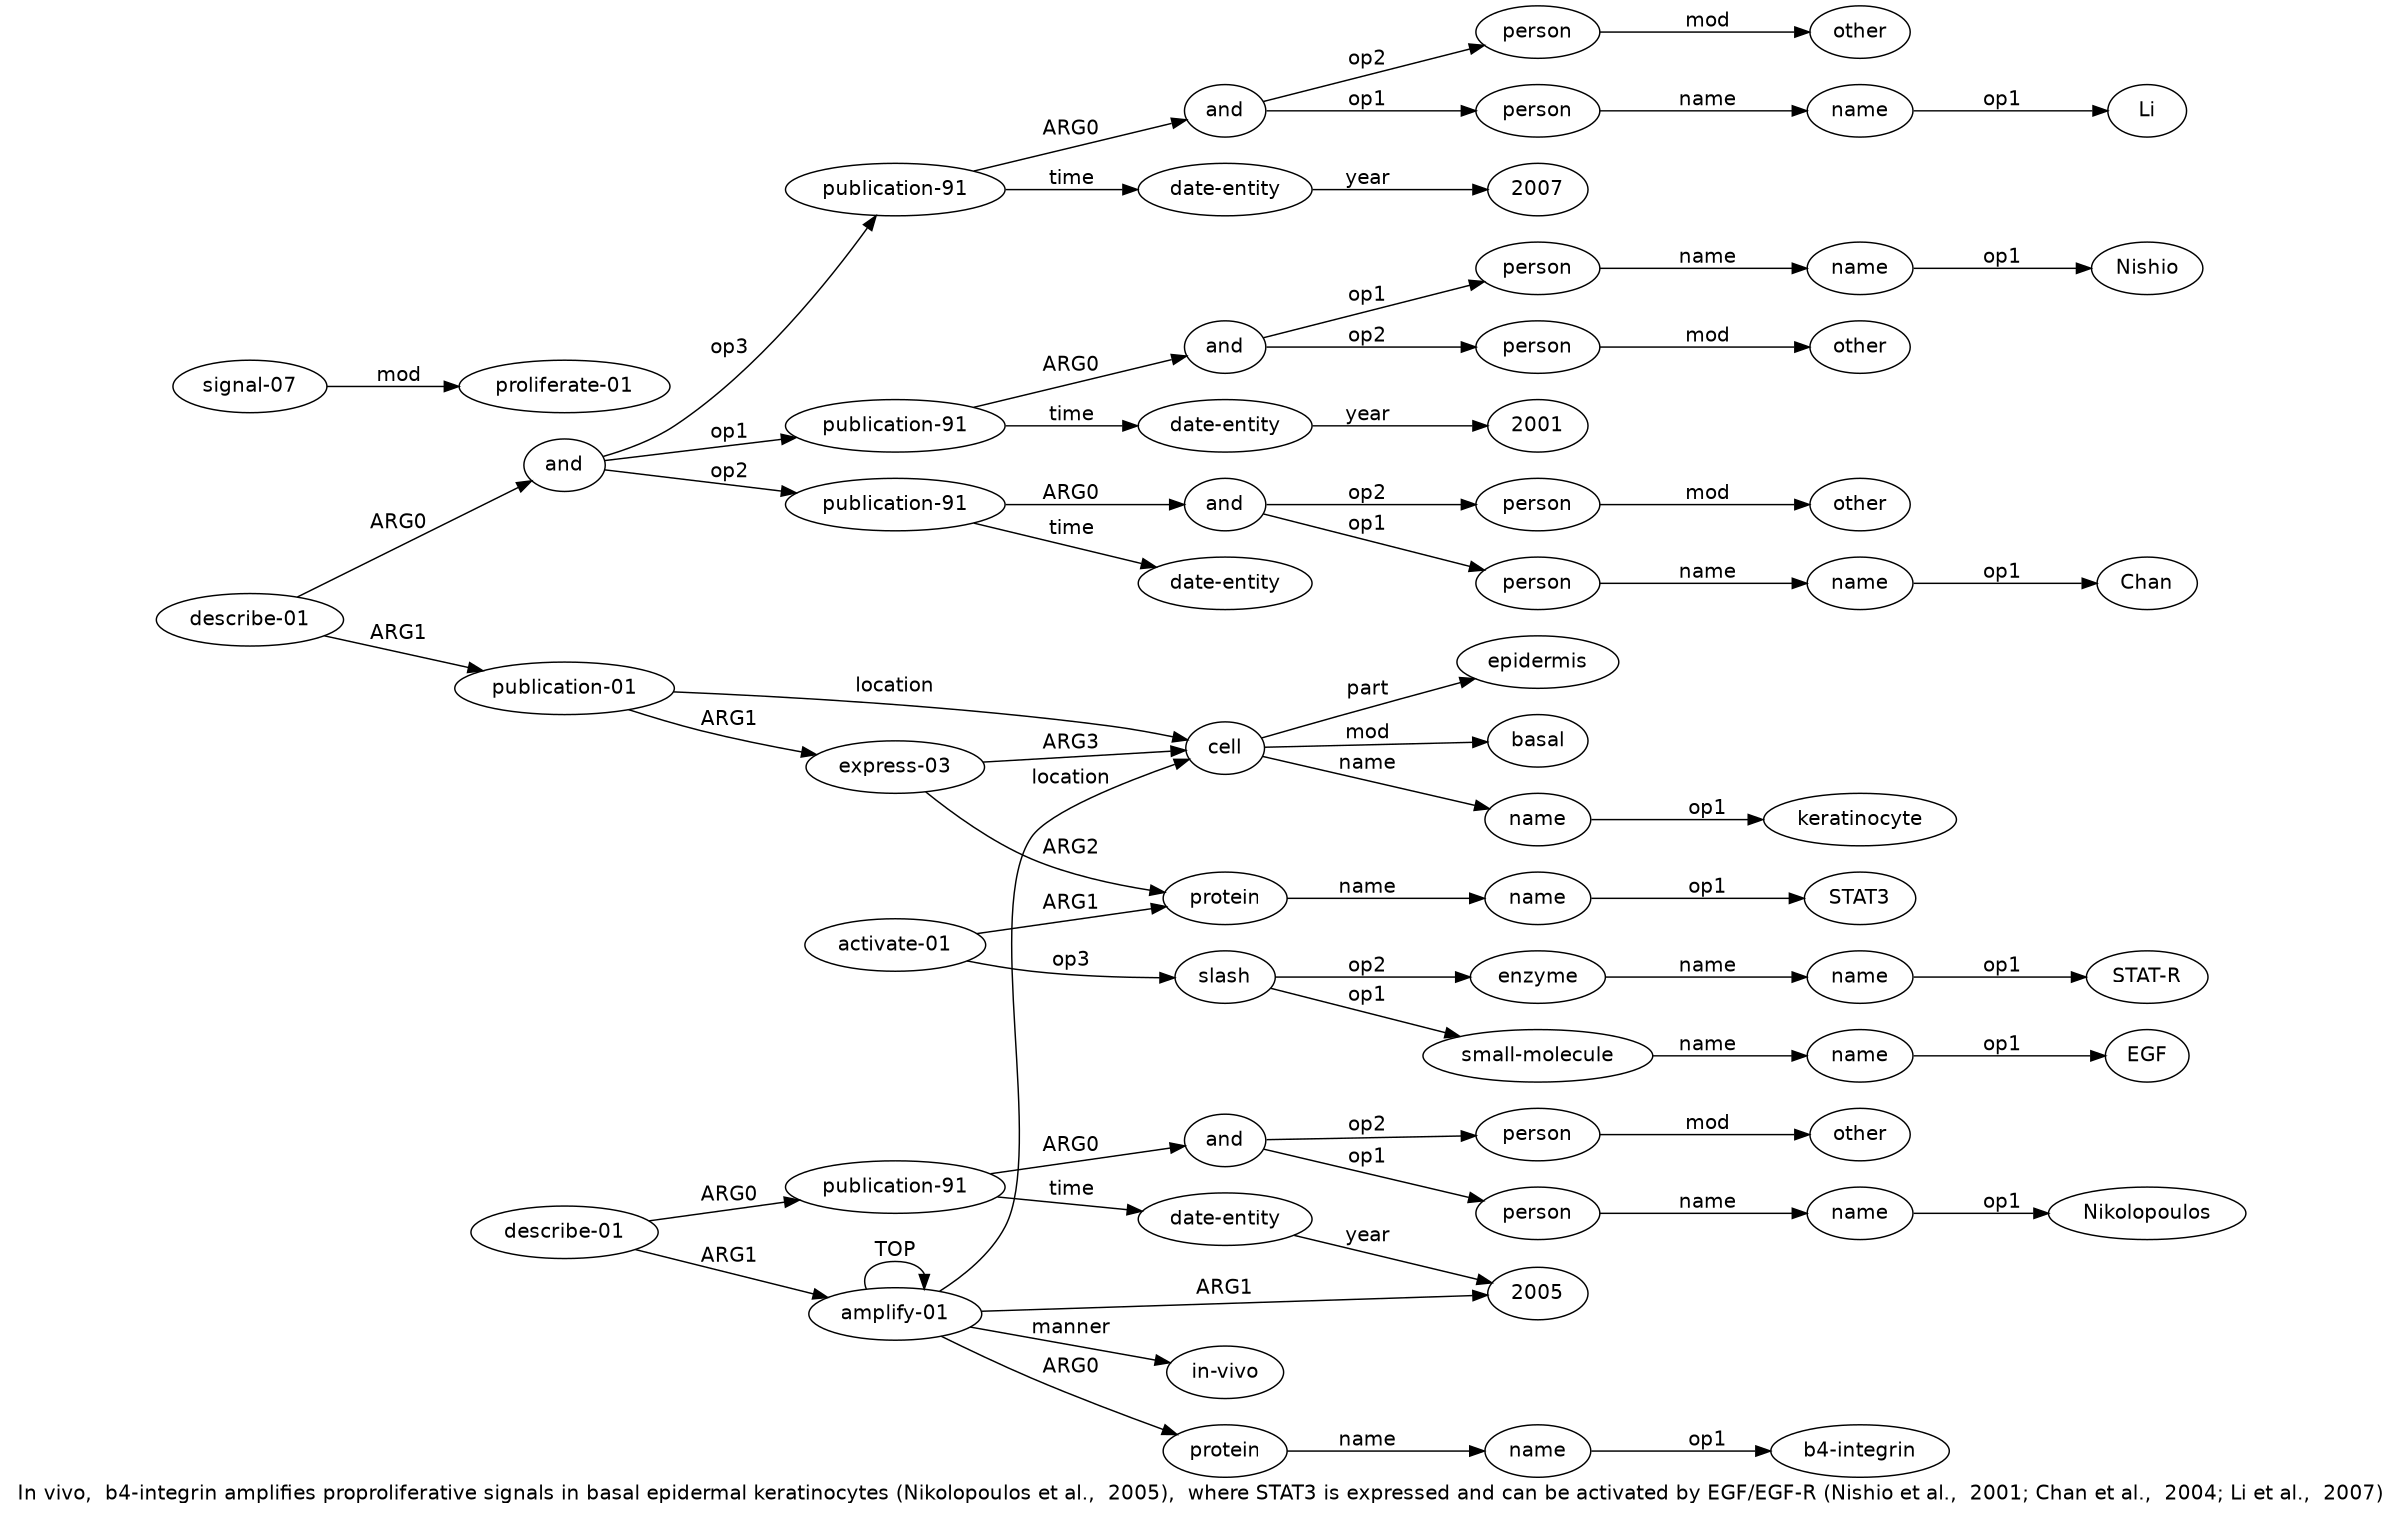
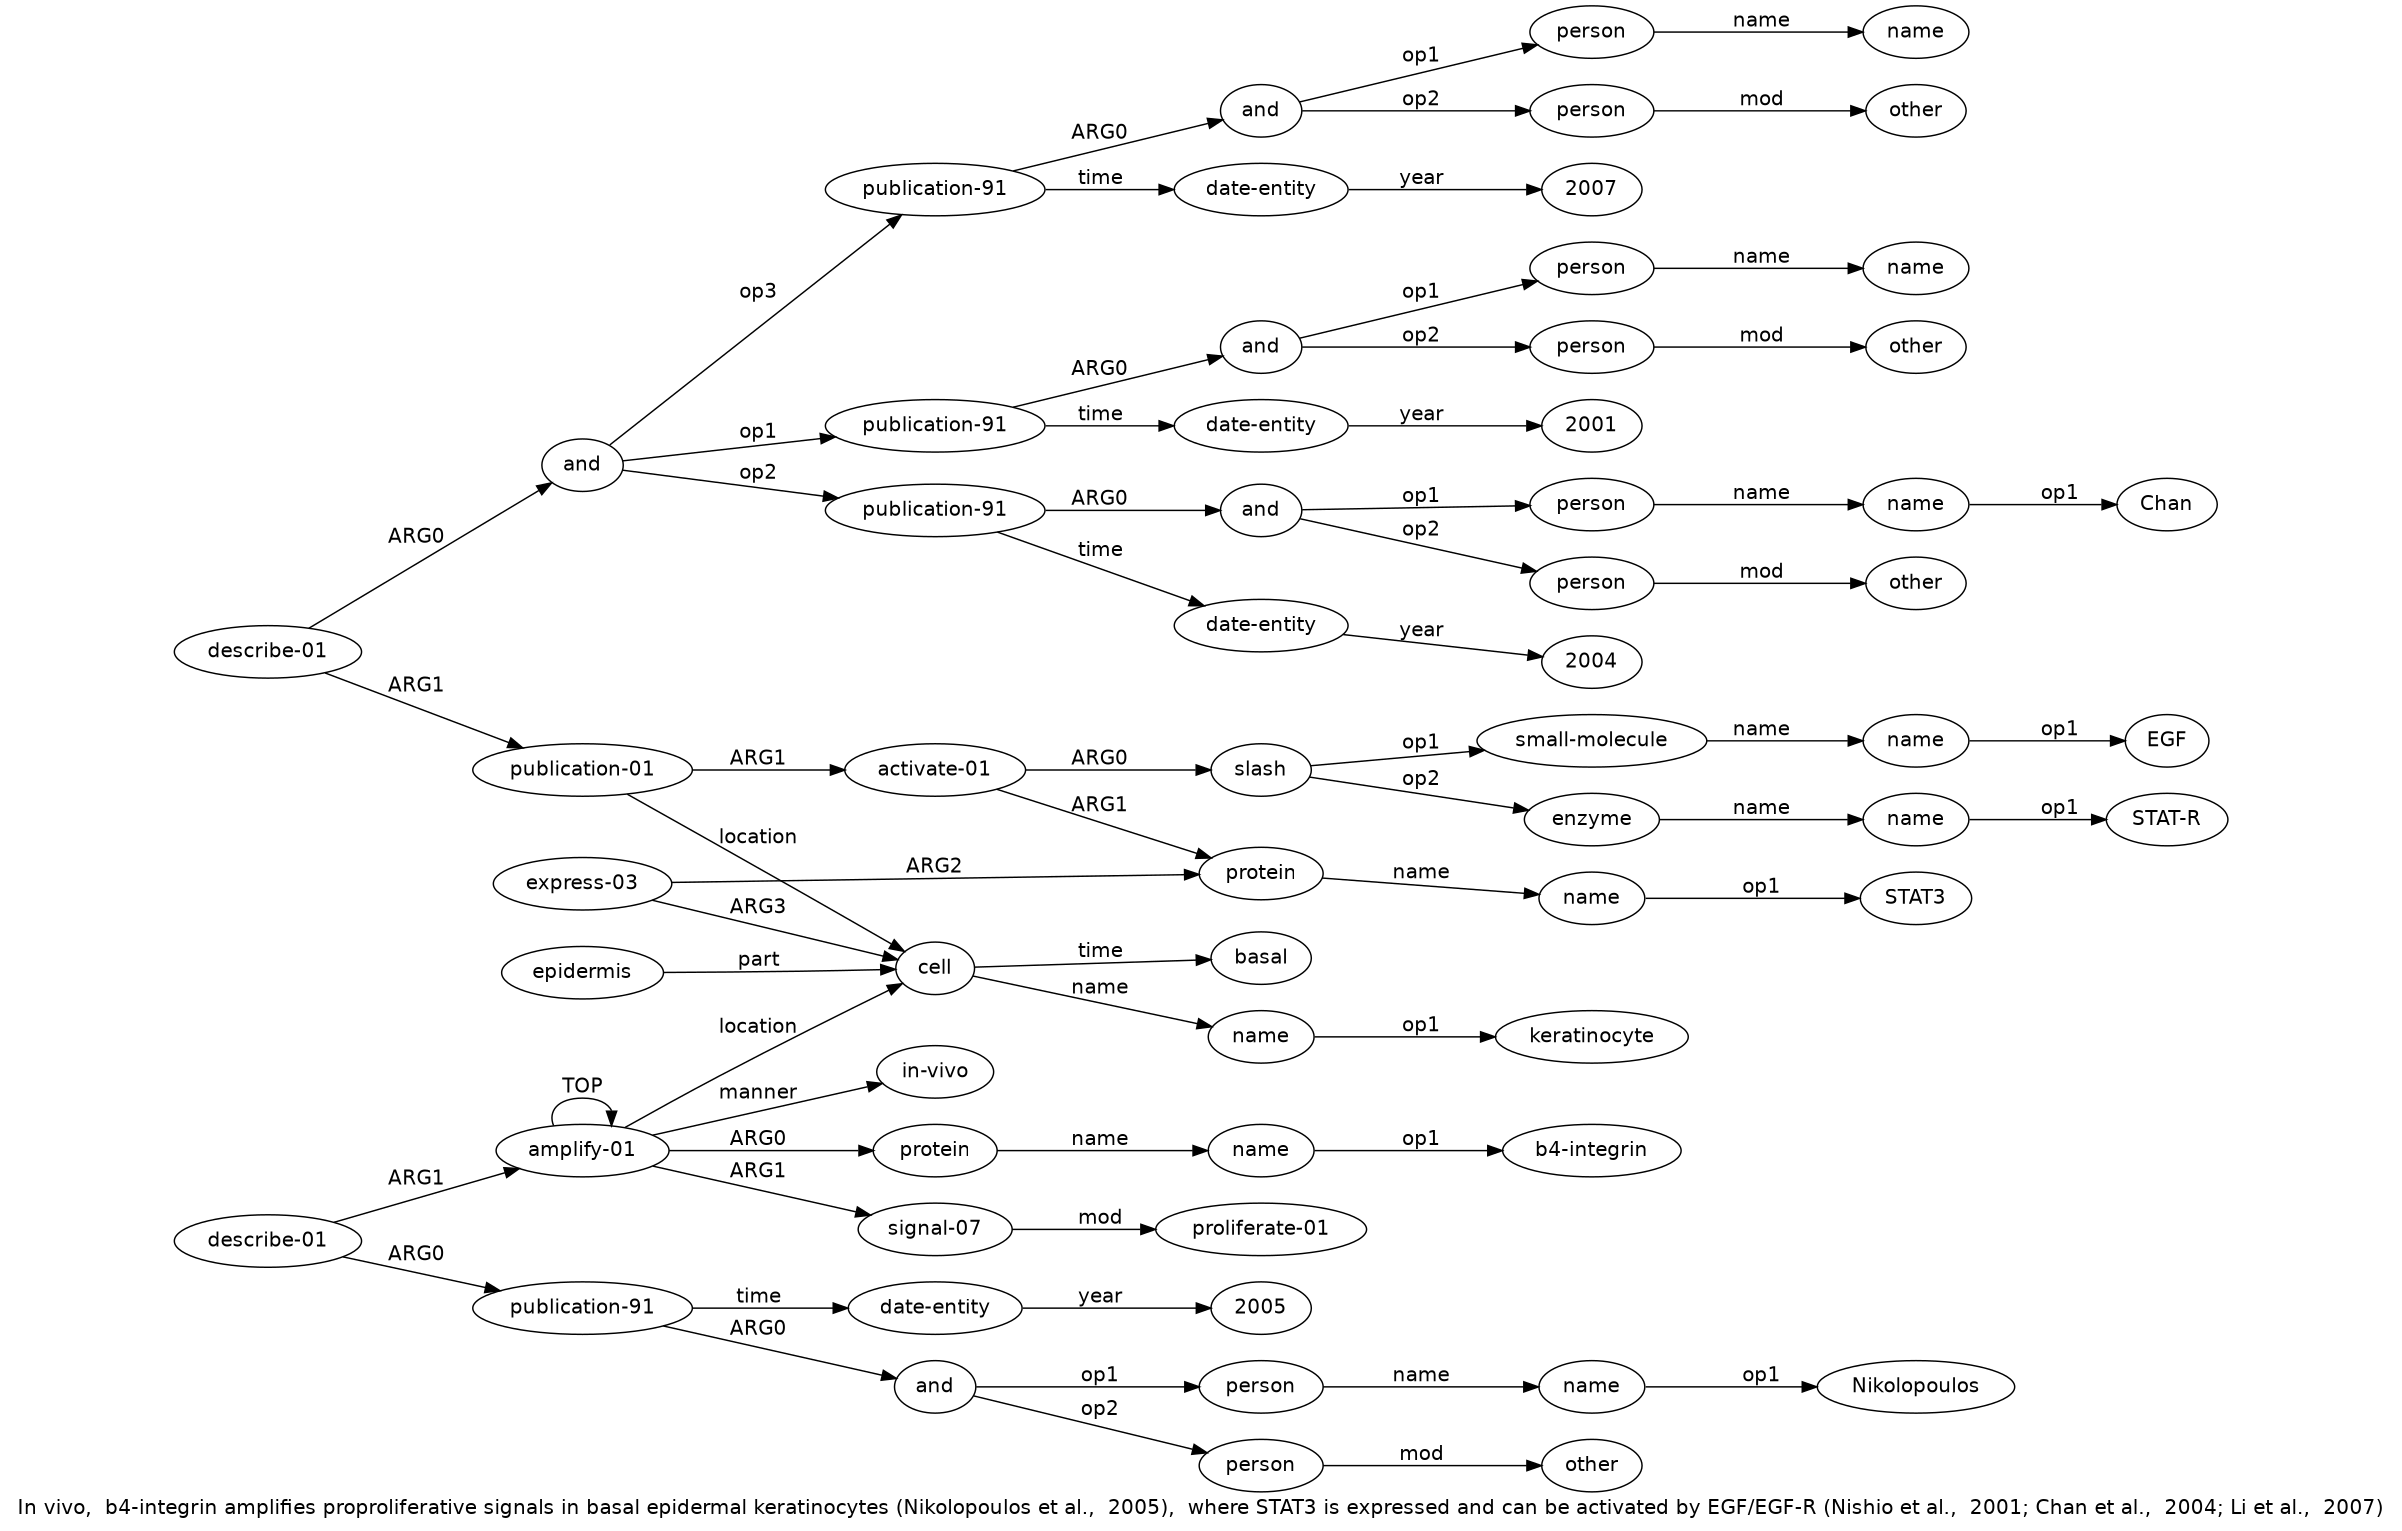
node "Li": removed
node "Nishio": removed
node "2004": added
edge "cell" -> "epidermis": reversed
edge "cell" -> "basal": label "mod" -> "time"
edge "publication-01" -> "express-03": now "publication-01" -> "activate-01"
edge "activate-01" -> "slash": label "op3" -> "ARG0"
edge "amplify-01" -> "2005": now "amplify-01" -> "signal-07"
